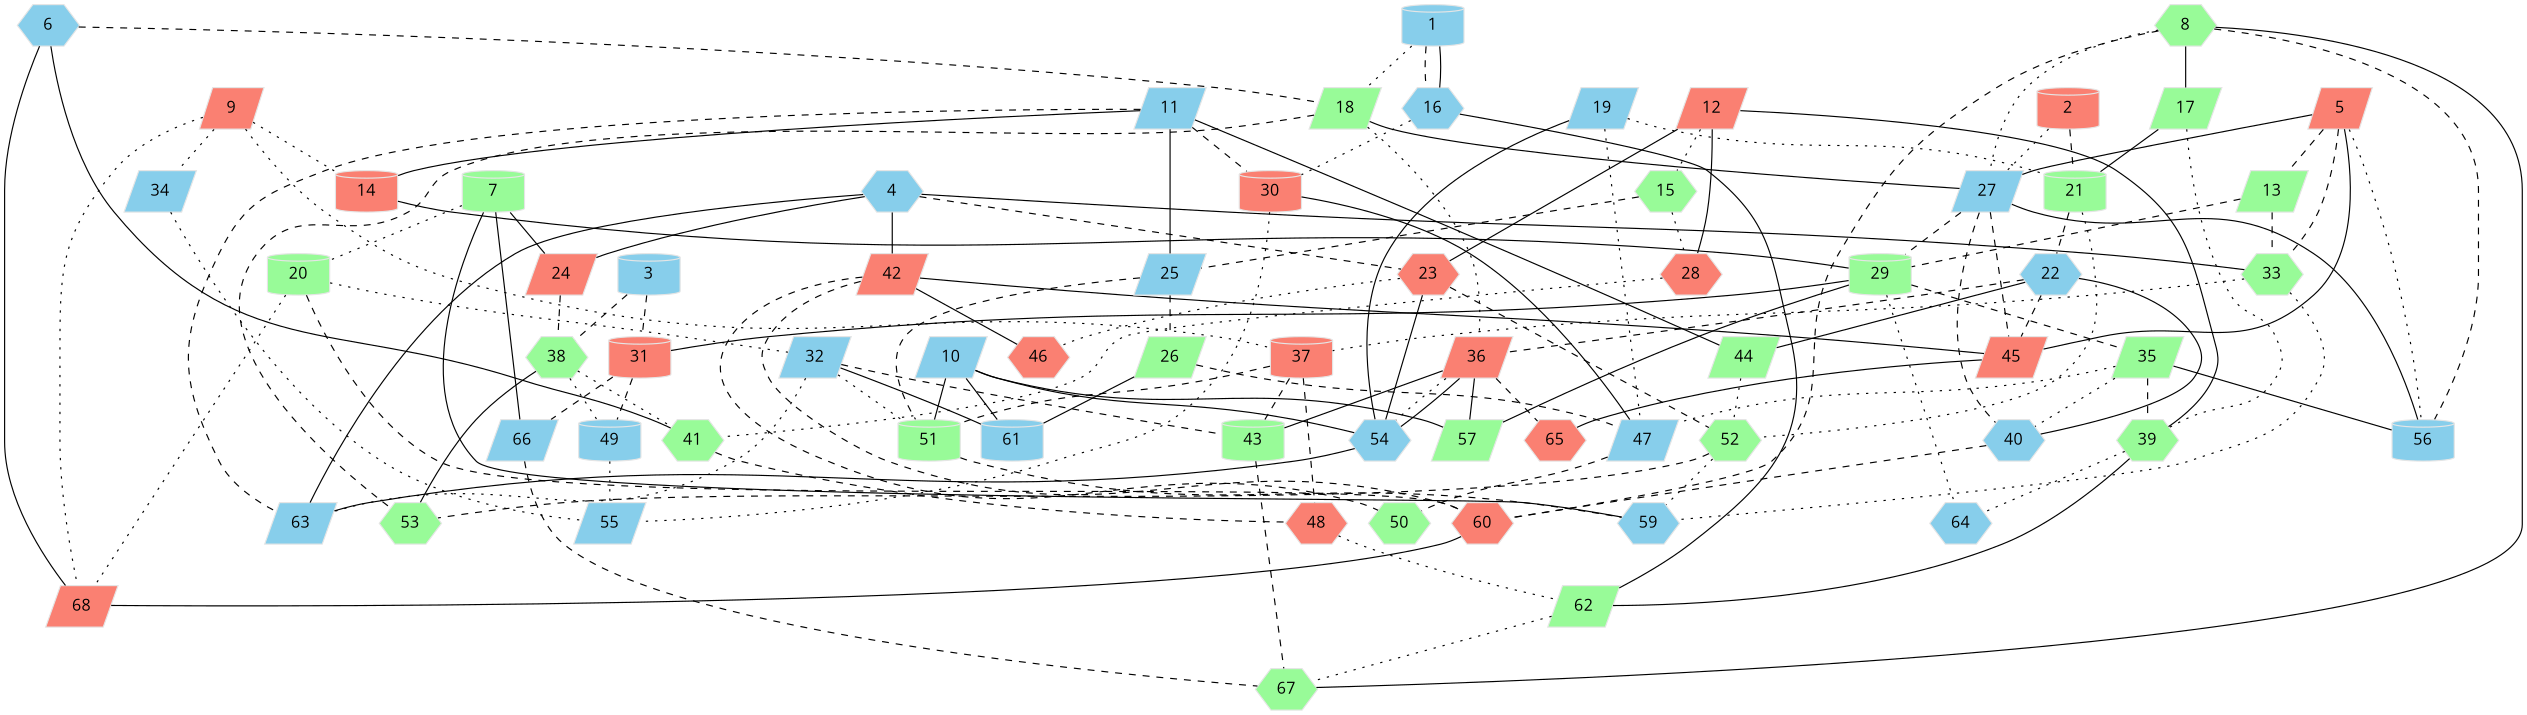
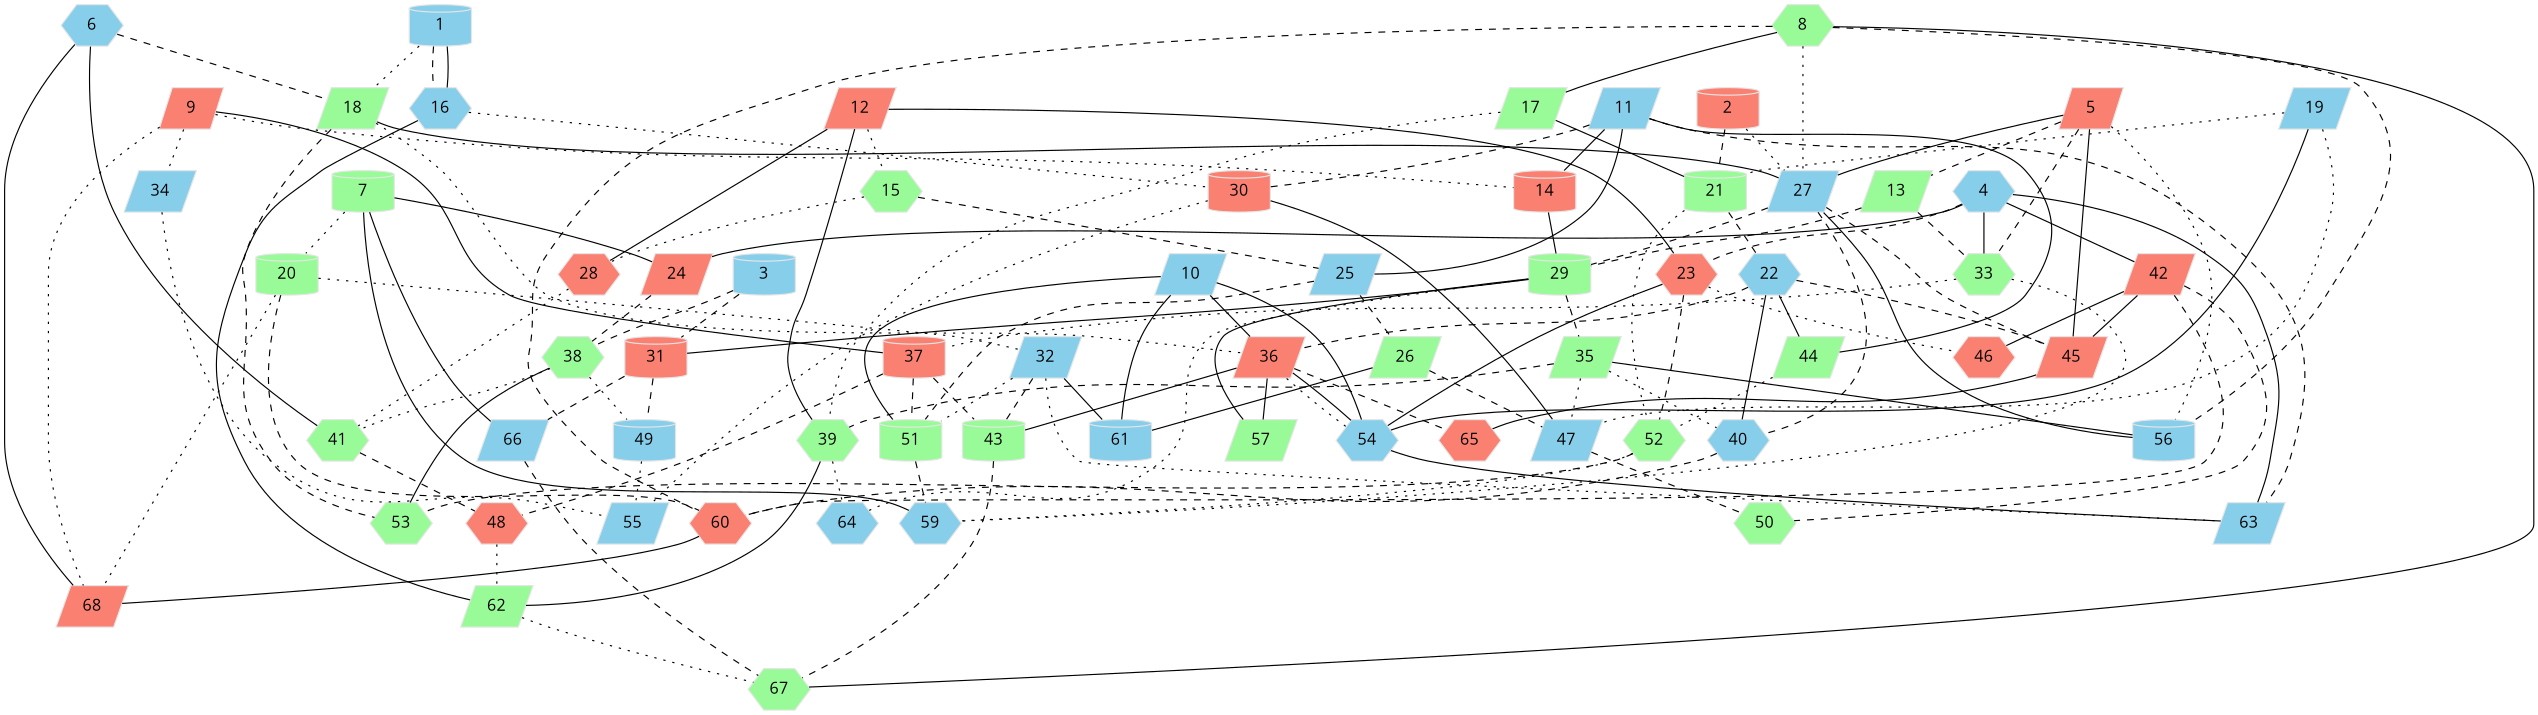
edge "9" -- "37": style dotted -> solid
edge "10" -- "57": now "10" -- "36"
